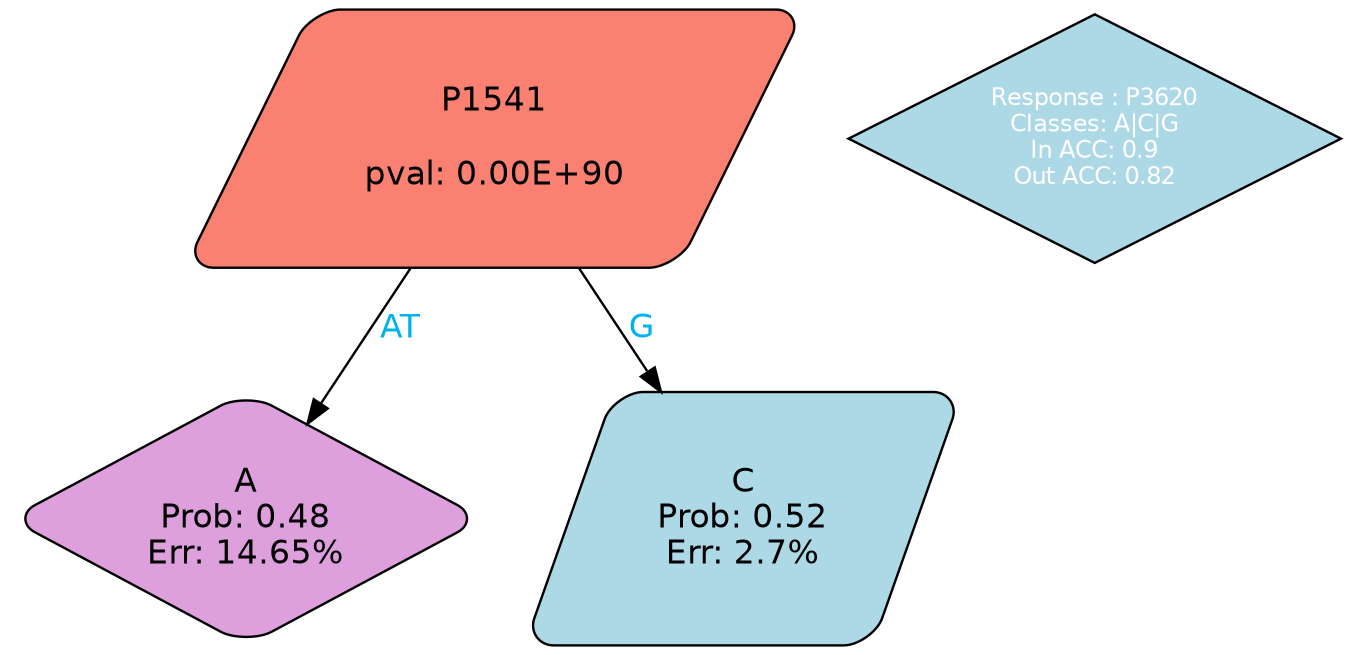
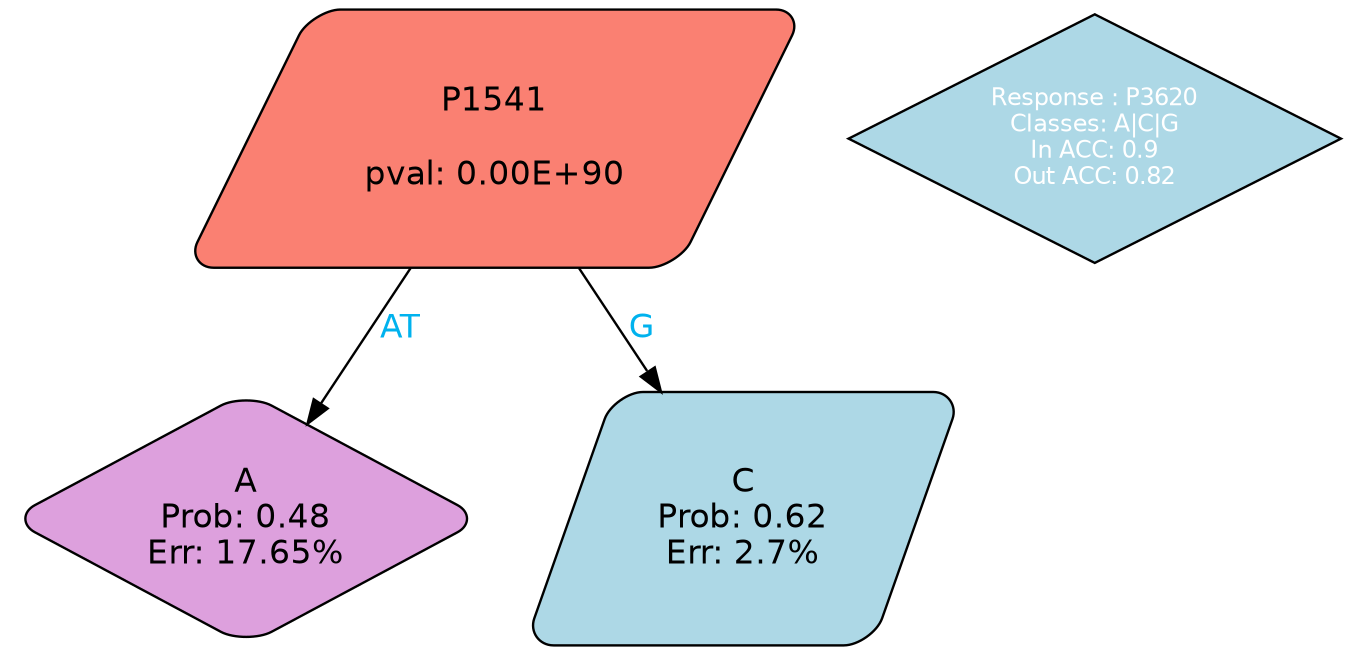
node "A Prob: 0.48 Err: 14.65%": label "A Prob: 0.48 Err: 14.65%" -> "A Prob: 0.48 Err: 17.65%"
node "C Prob: 0.52 Err: 2.7%": label "C Prob: 0.52 Err: 2.7%" -> "C Prob: 0.62 Err: 2.7%"
